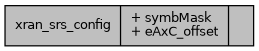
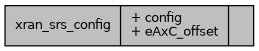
node "xran_srs_config": text "+ symbMask" -> "+ config"
